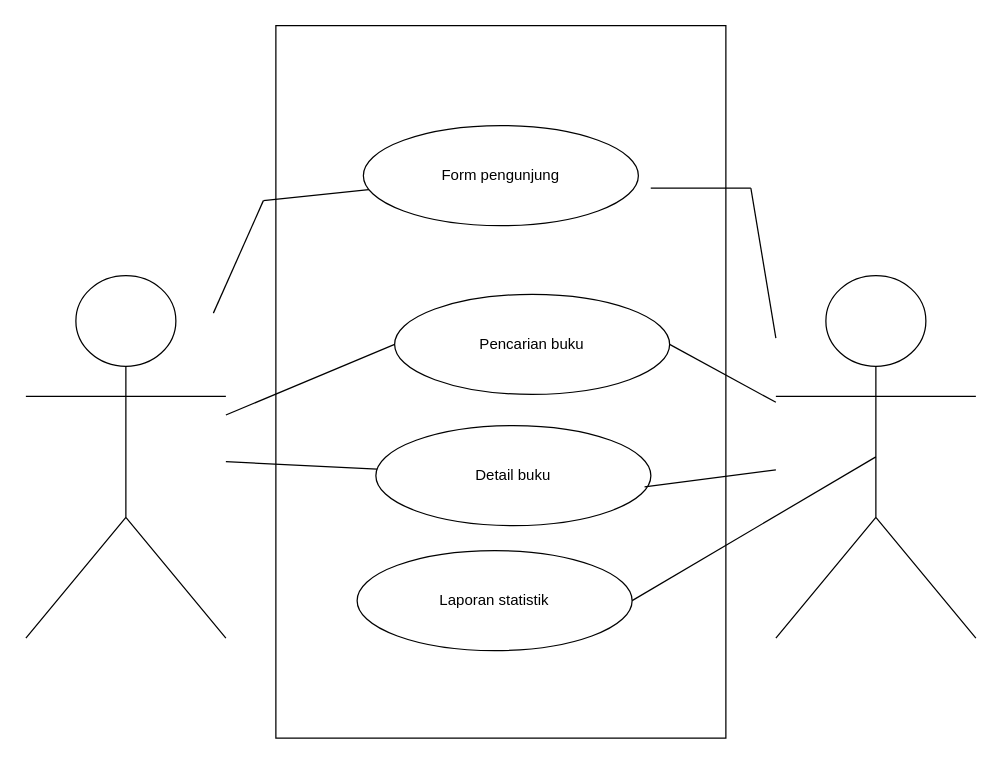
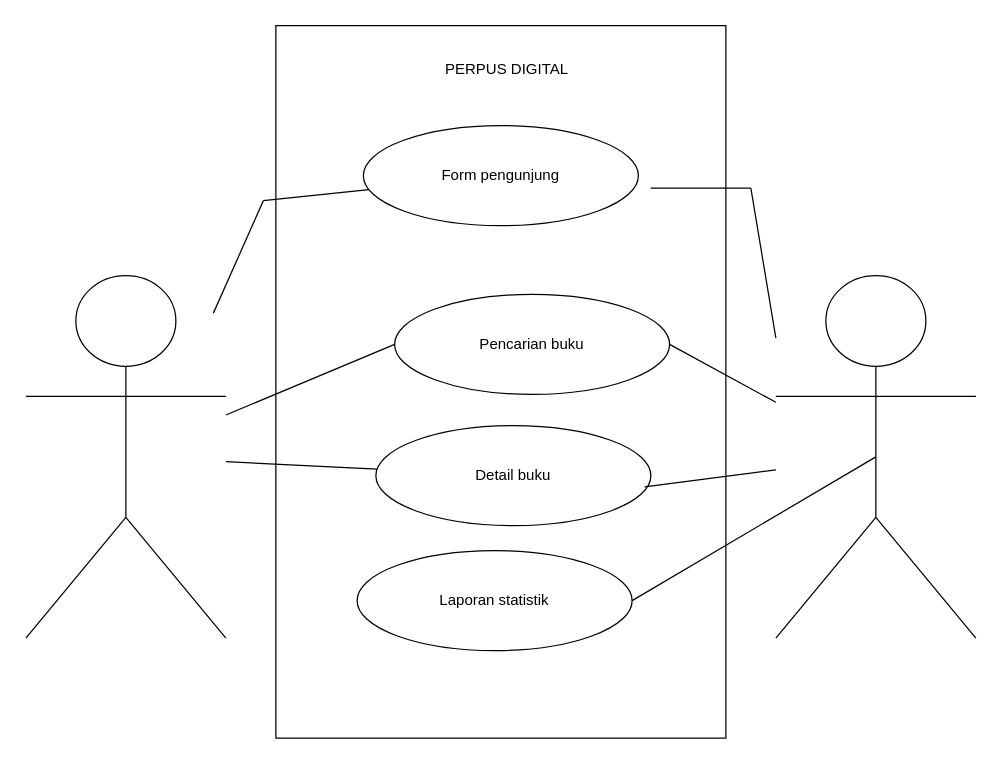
node "PERPUS DIGITAL": added
